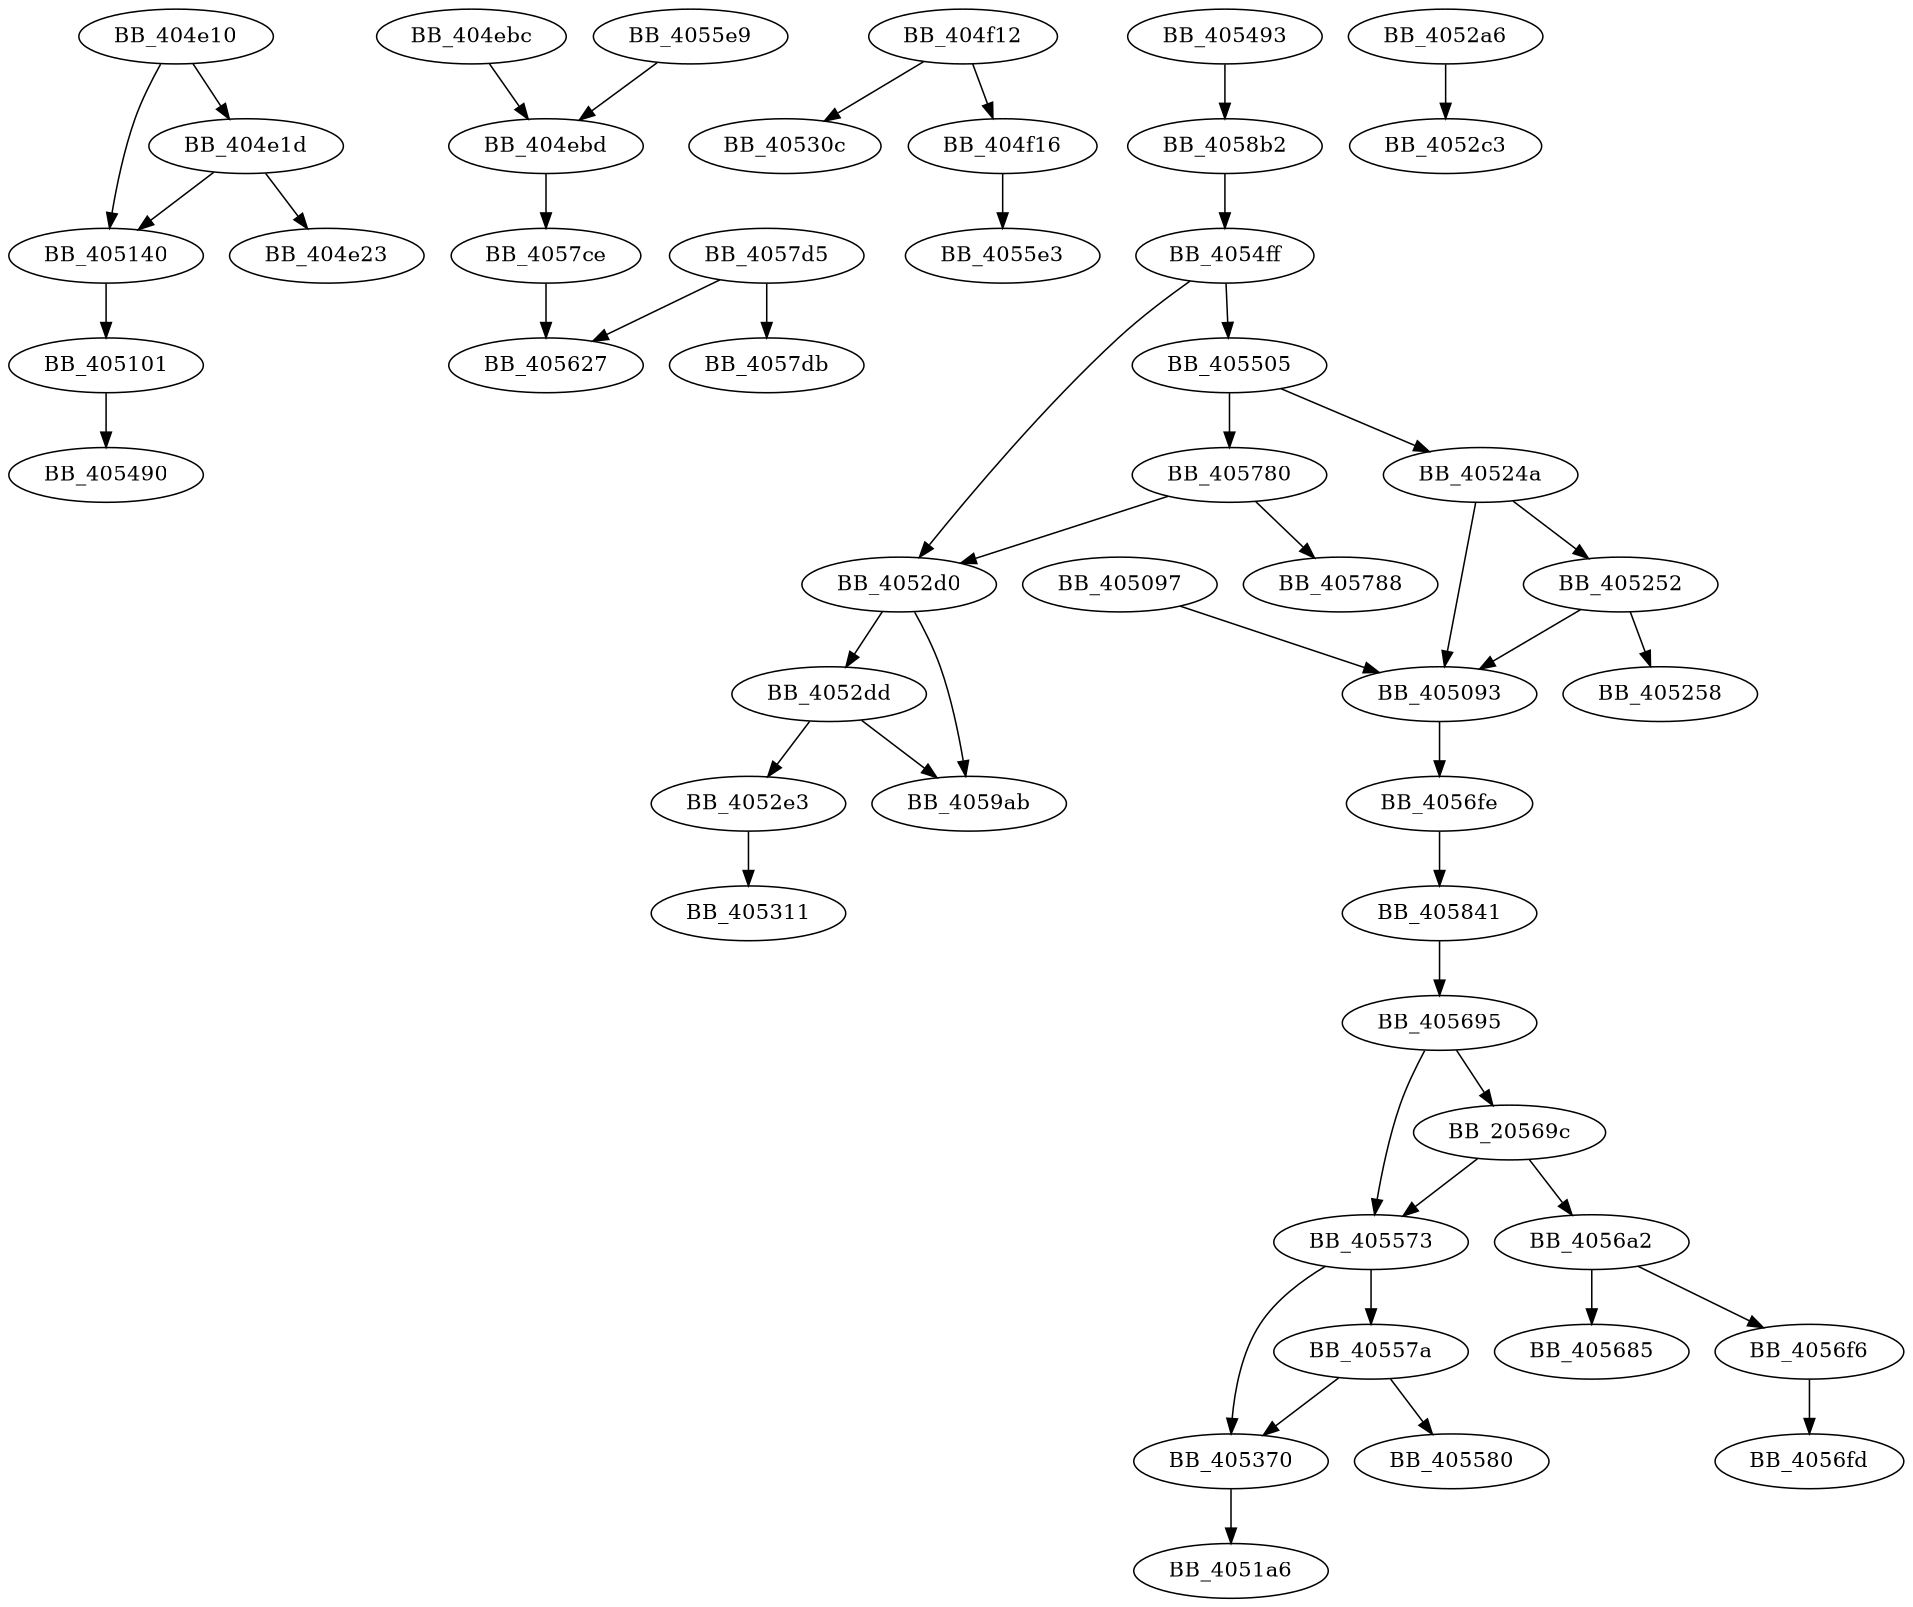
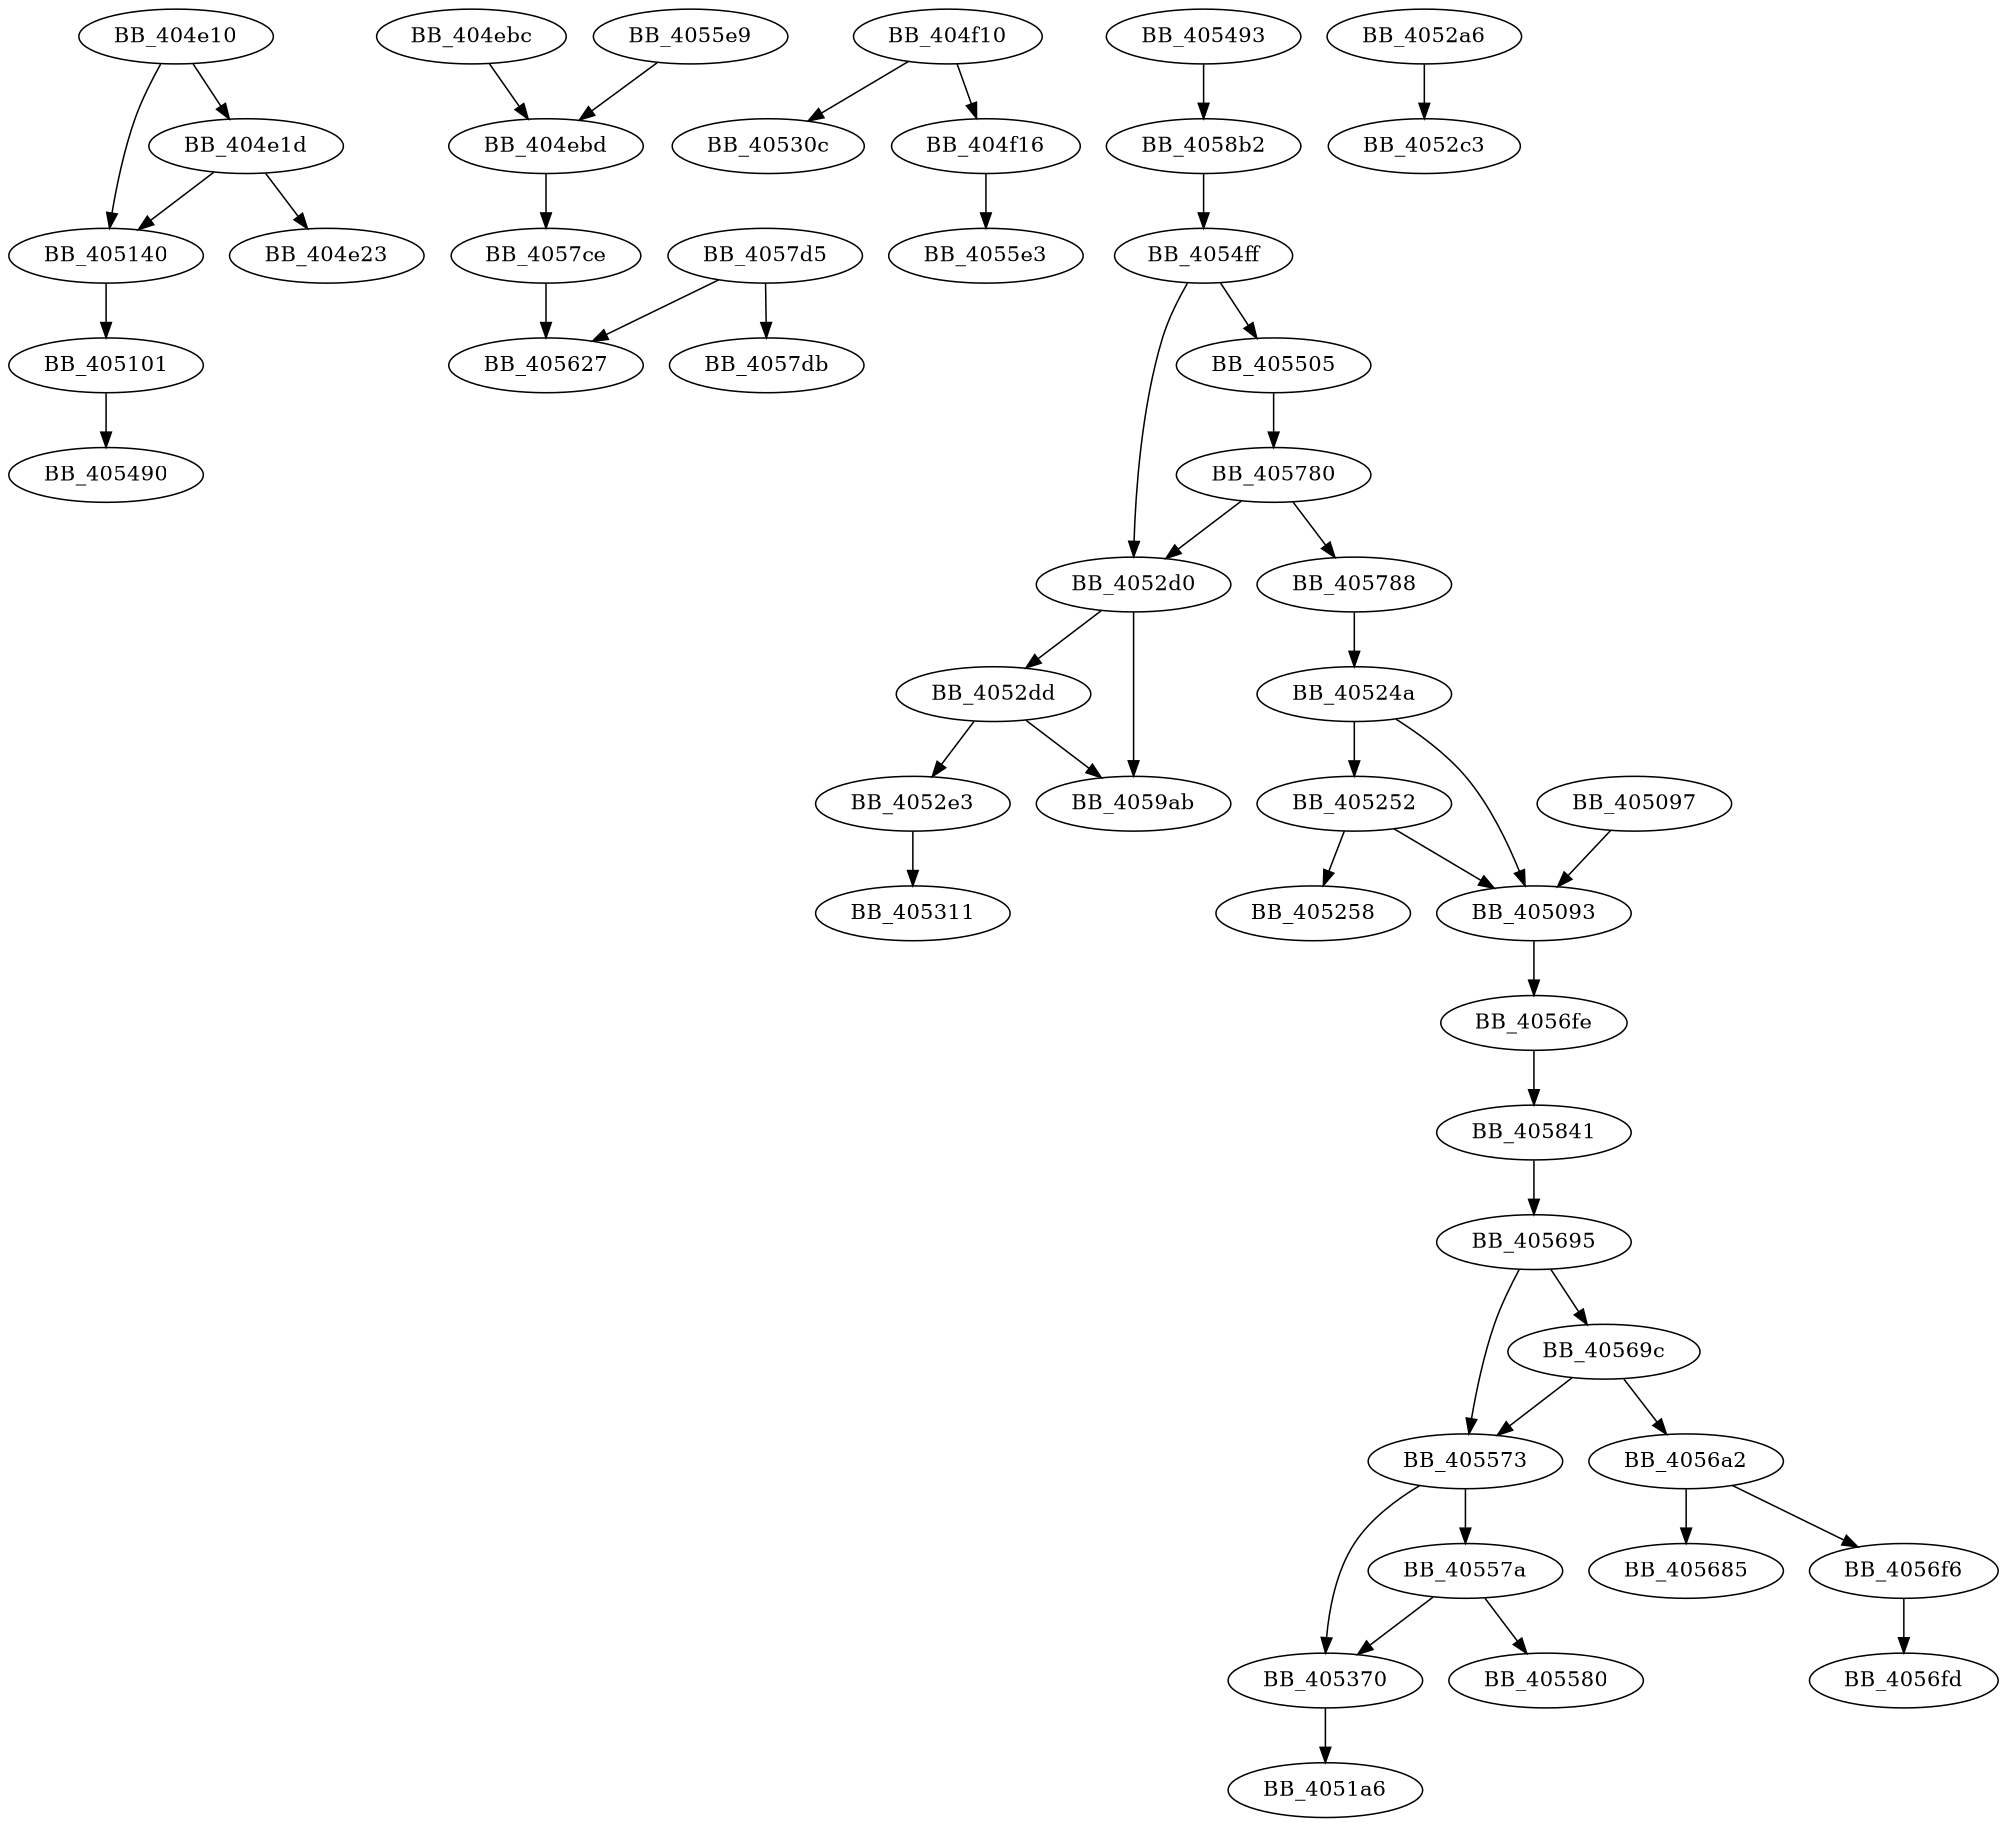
node "BB_404f12": label "BB_404f12" -> "BB_404f10"
edge "BB_405505" -> "BB_40524a": now "BB_405788" -> "BB_40524a"
node "BB_20569c": label "BB_20569c" -> "BB_40569c"
